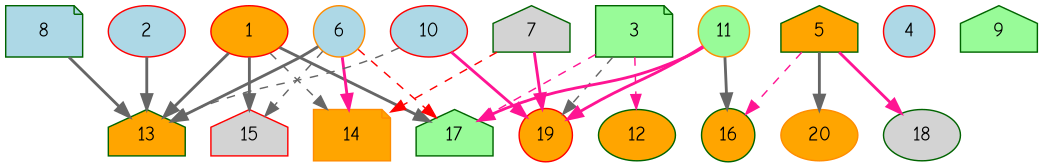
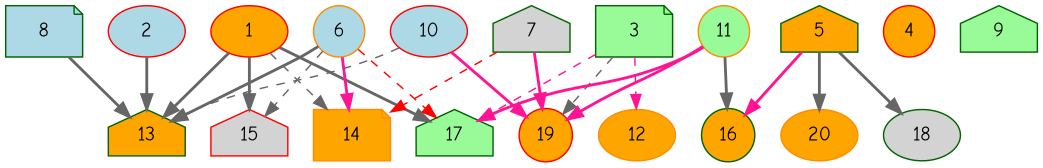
node "4": fillcolor lightblue -> orange
edge "5" -> "18": color deeppink -> gray40
edge "5" -> "16": style dashed -> bold
node "12": color darkgreen -> darkorange
